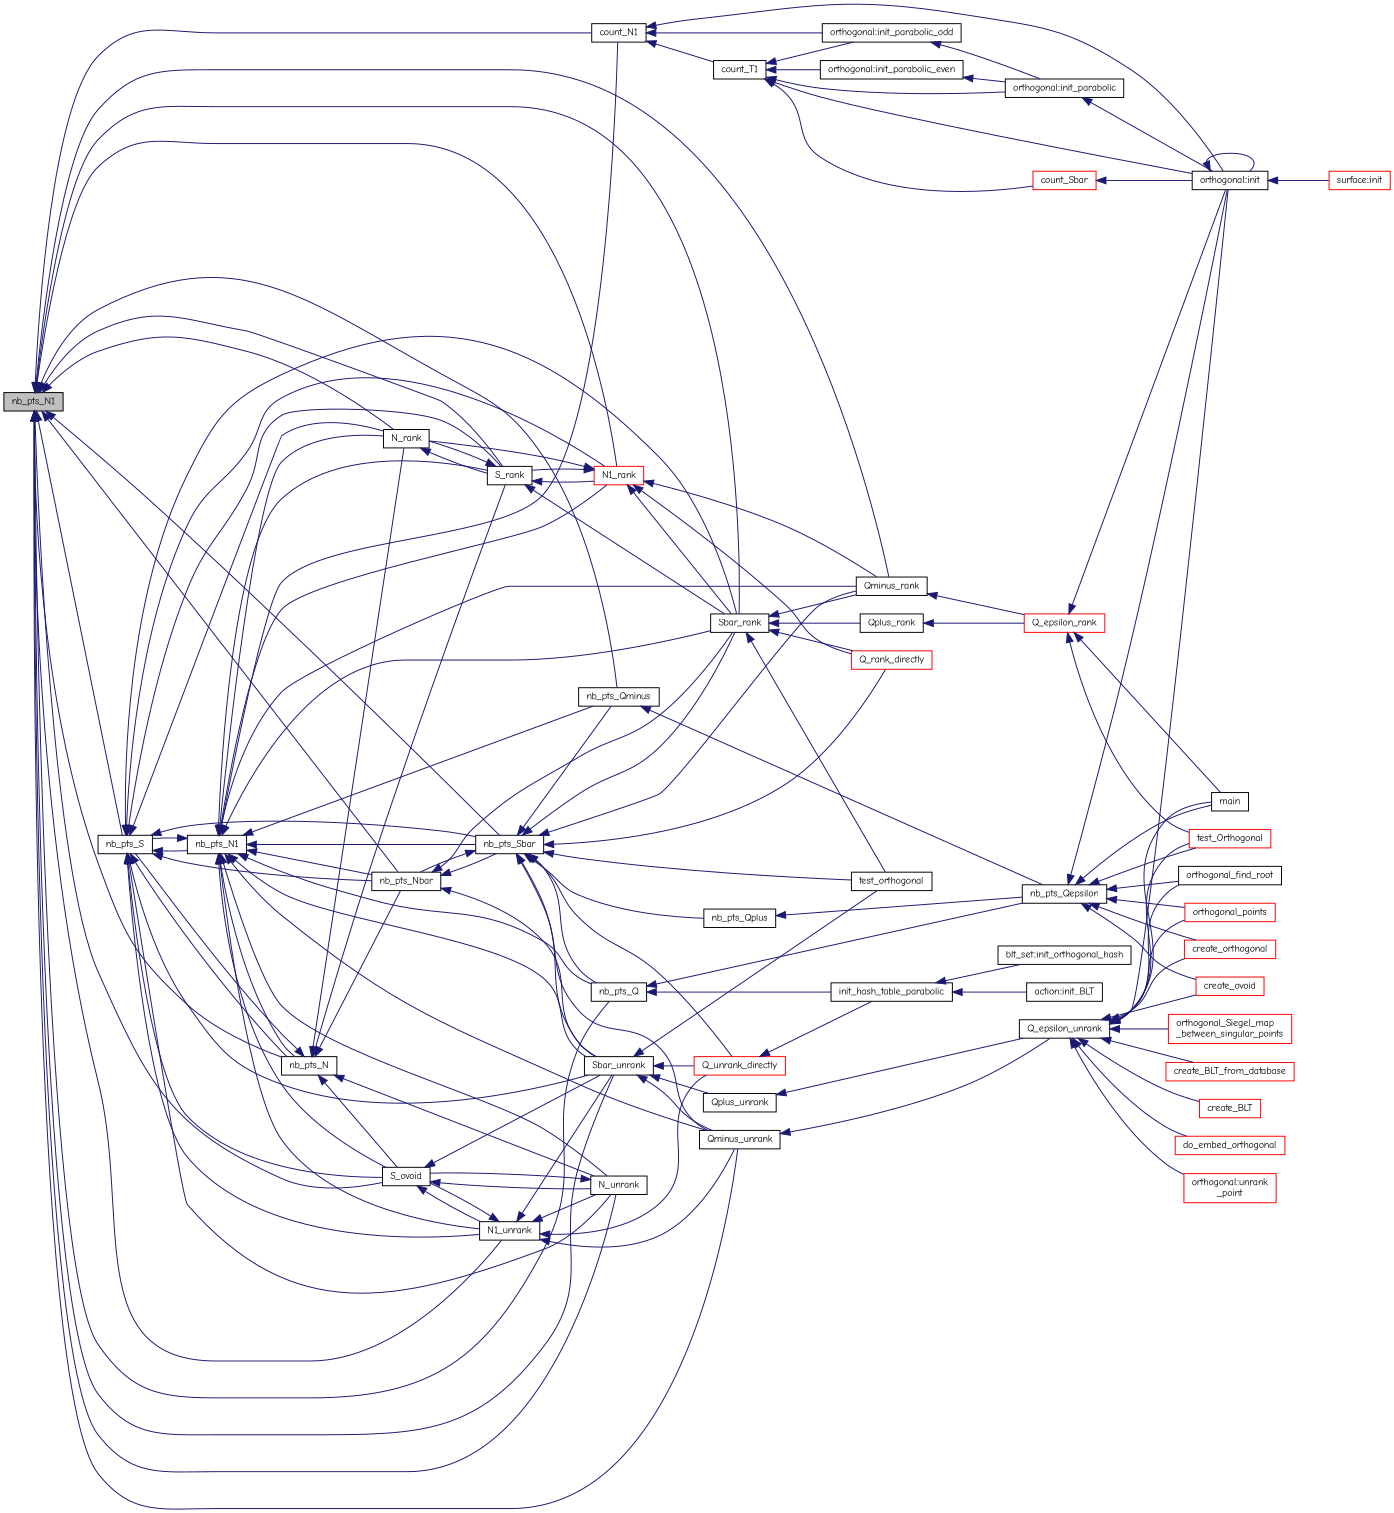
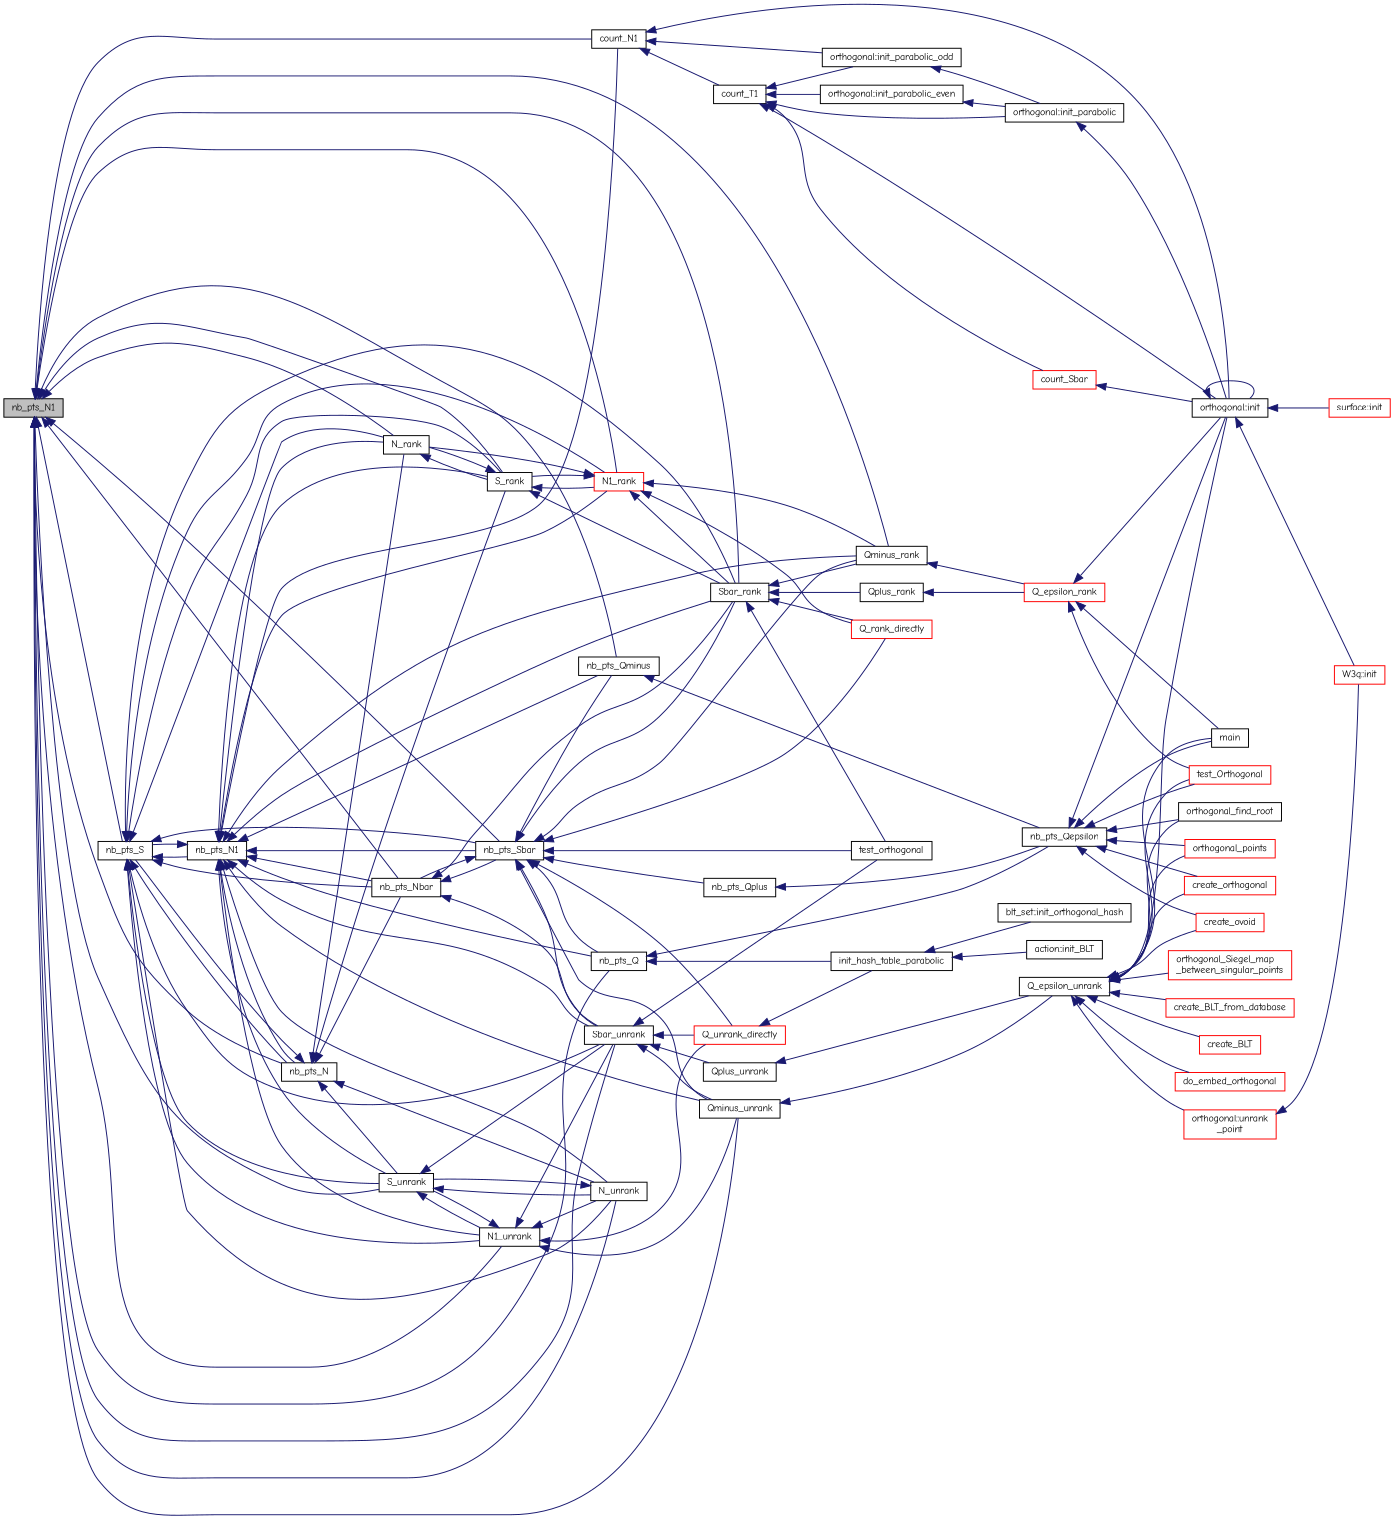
node "W3q::init": added
node "S_ovoid": label "S_ovoid" -> "S_unrank"
